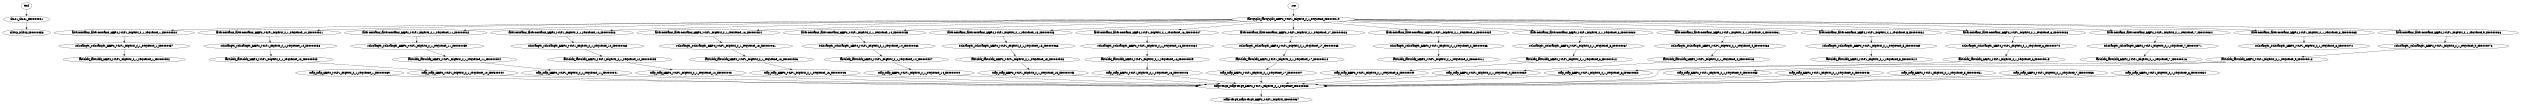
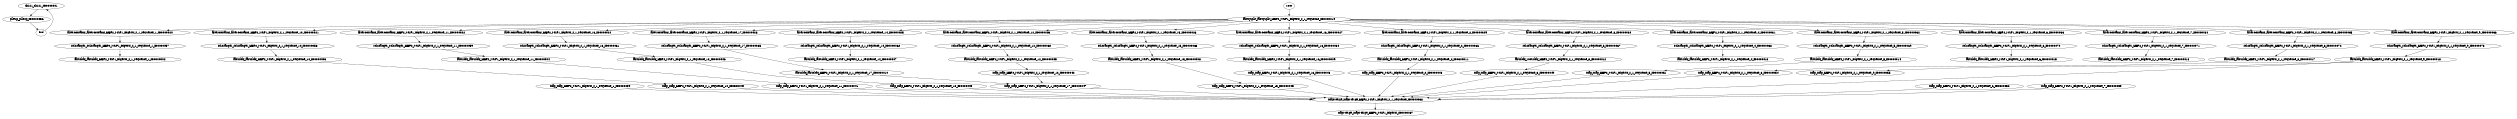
edge "pileup_pileup_ID0000056" -> "end": added
node "fast2bfq_fast2bfq_HEP2_MSP1_Digests_s_1_sequence_3_ID0000012": label "fast2bfq_fast2bfq_HEP2_MSP1_Digests_s_1_sequence_3_ID0000012" -> "fast2bfq_root2bfq_HEP2_MSP1_Digests_s_1_sequence_3_ID0000012"
node "fast2bfq_fast2bfq_HEP2_MSP1_Digests_s_1_sequence_8_ID0000017": added
edge "fast2bfq_fast2bfq_HEP2_MSP1_Digests_s_1_sequence_2_ID0600011" -> "map_map_HEP2_MSP1_Digests_s_1_sequence_2_ID0000048": added
edge "fast2bfq_fast2bfq_HEP2_MSP1_Digests_s_1_sequence_5_ID0000014" -> "map_map_HEP2_MSP1_Digests_s_1_sequence_5_ID0000051": added
edge "fast2bfq_fast2bfq_HEP2_MSP1_Digests_s_1_sequence_6_ID0000015" -> "map_map_HEP2_MSP1_Digests_s_1_sequence_6_ID0300052": removed
node "map_map_HEP2_MSP1_Digests_s_1_sequence_14_ID0000044": removed
node "map_map_HEP2_MSP1_Digests_s_1_sequence_4_ID0000050": removed
edge "map_map_HEP2_MSP1_Digests_s_1_sequence_12_ID0000042" -> "mapMerge_mapMerge_HEP2_MSP1_Digests_s_1_sequence_ID0000038": now "map_map_HEP2_MSP1_Digests_s_1_sequence_12_ID0000042" -> "map_map_HEP2_MSP1_Digests_s_1_sequence_17_ID0000047"
